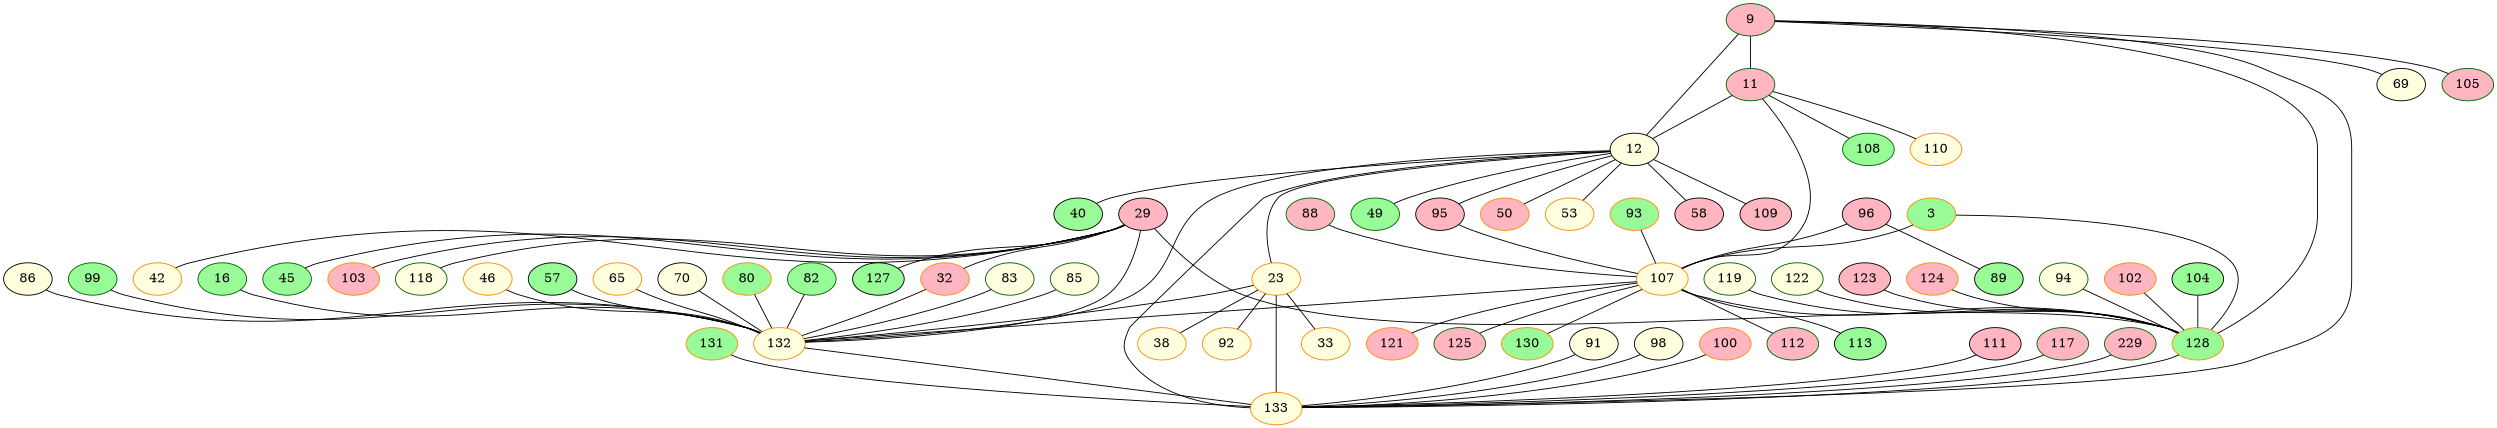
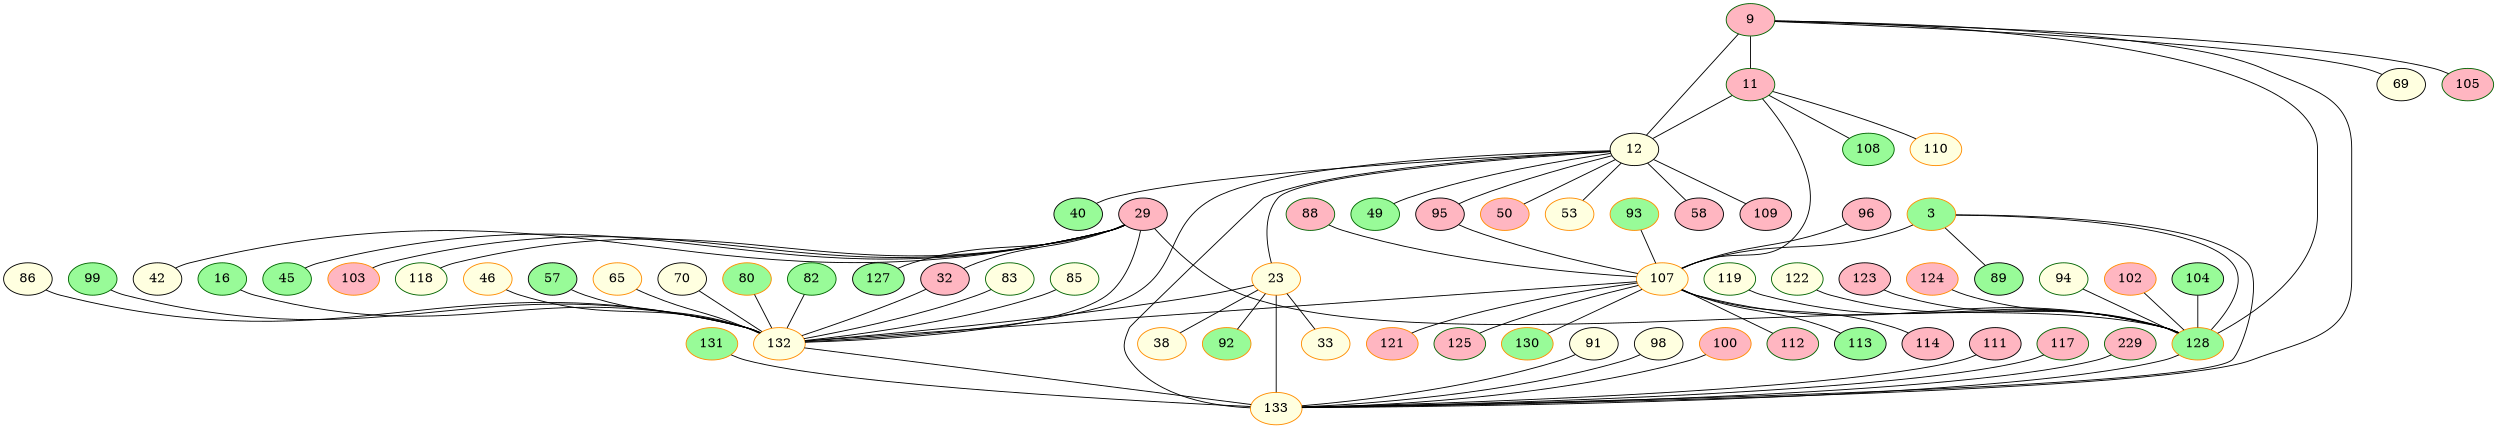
edge "96" -- "89": now "3" -- "89"
node "42": color darkorange -> black
node "32": color darkorange -> black
edge "3" -- "133": added
node "92": fillcolor lightyellow -> palegreen
node "114": added
